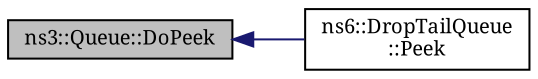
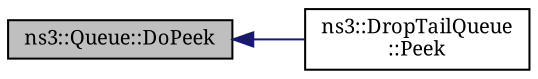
node "ns6::DropTailQueue ::Peek": label "ns6::DropTailQueue ::Peek" -> "ns3::DropTailQueue ::Peek"
